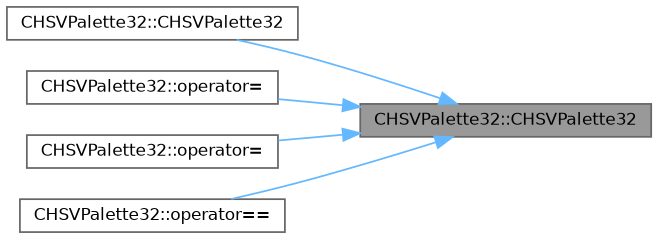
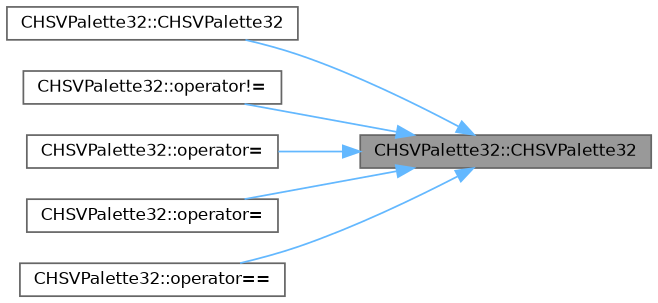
node "CHSVPalette32::operator!=": added
